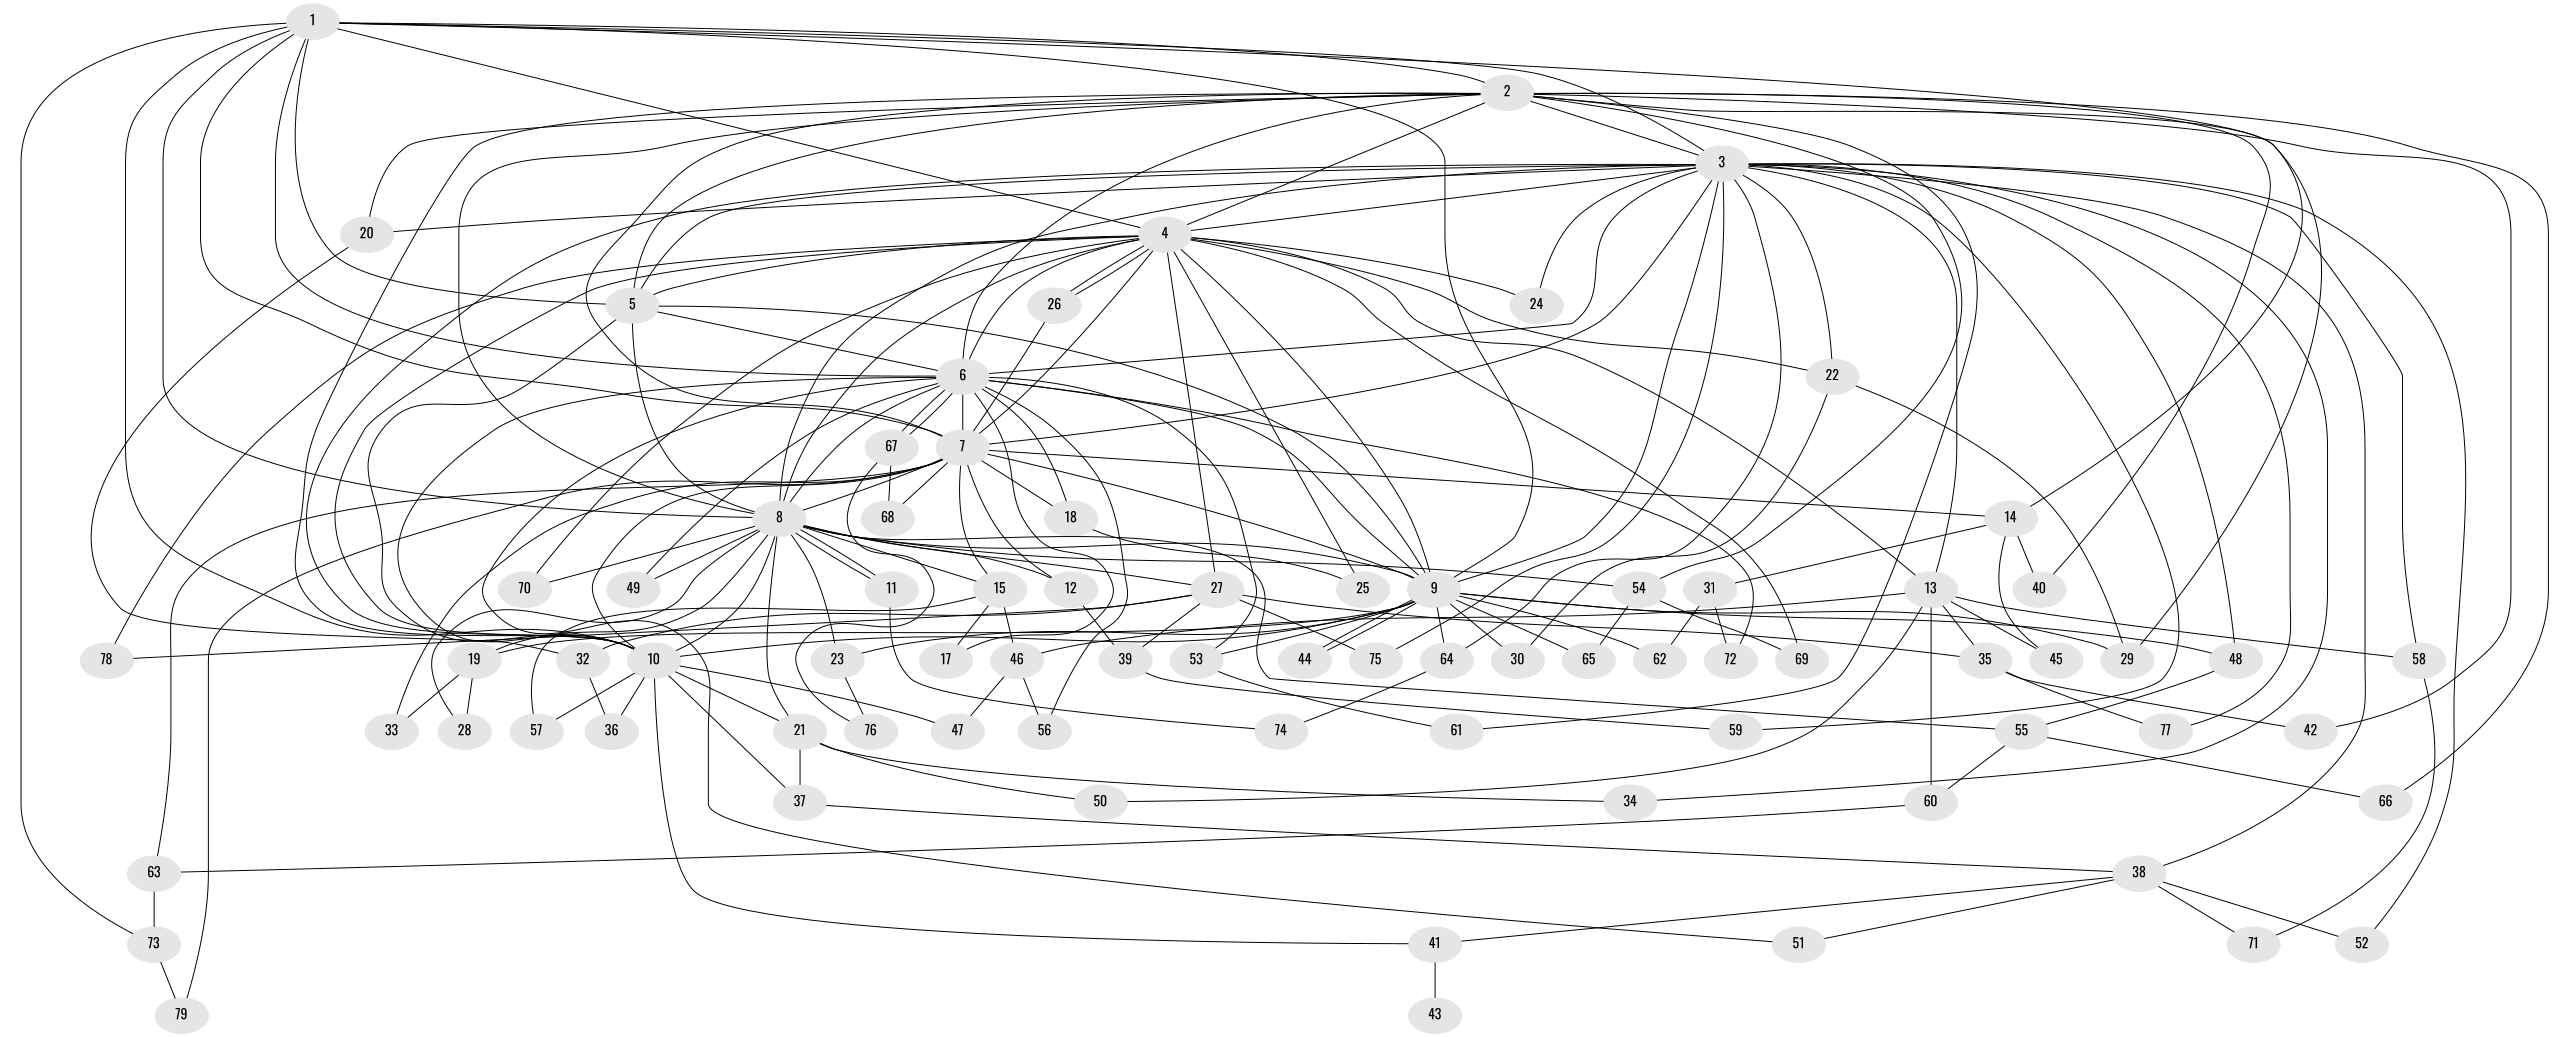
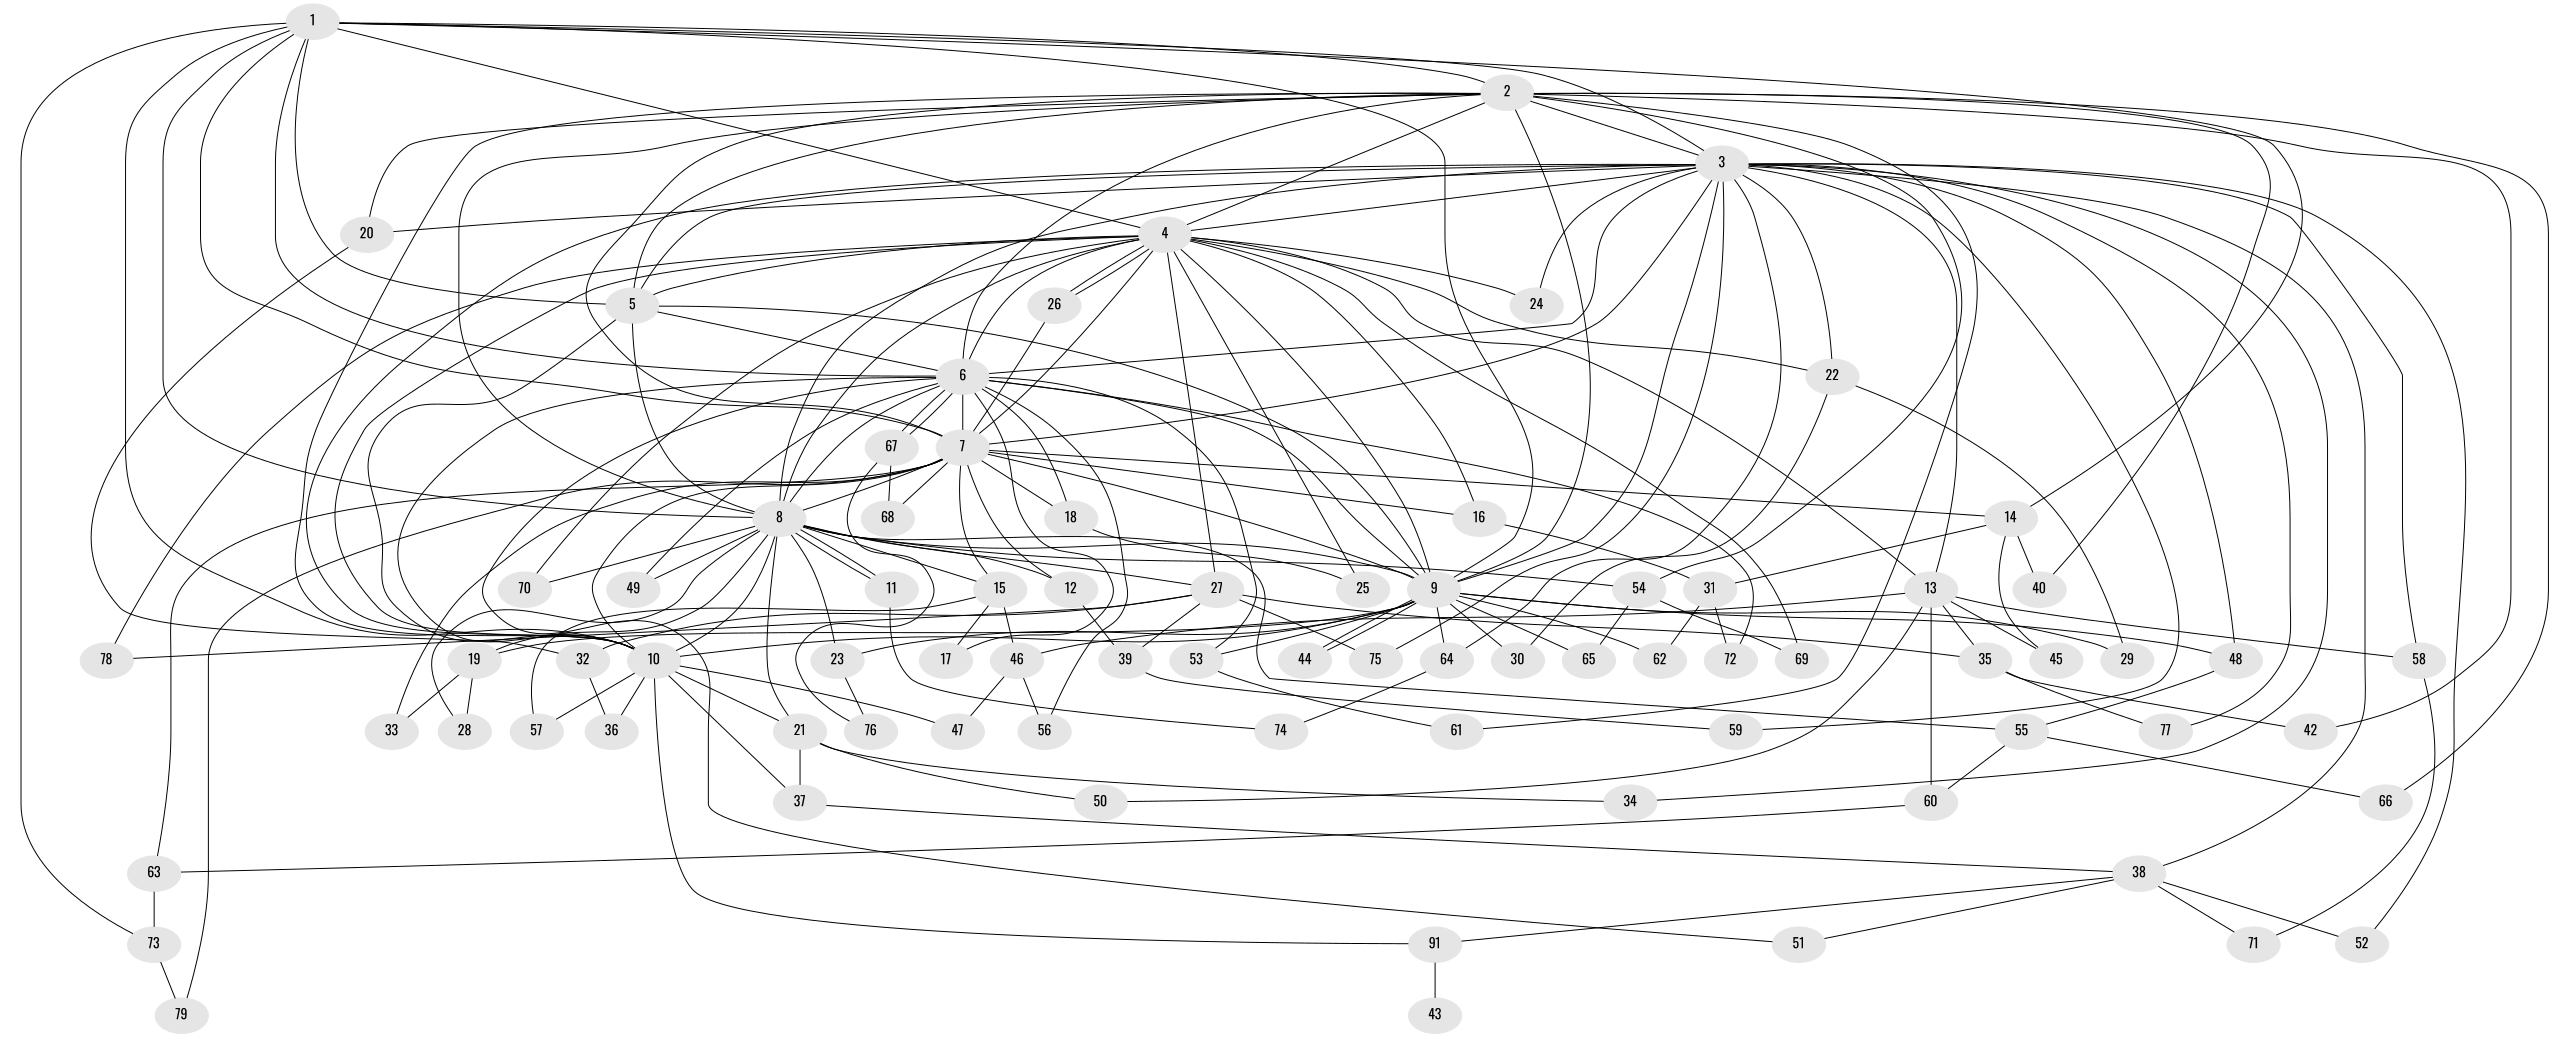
edge "2" -- "29": now "2" -- "9"
node "16": added
node "41": label "41" -> "91"
